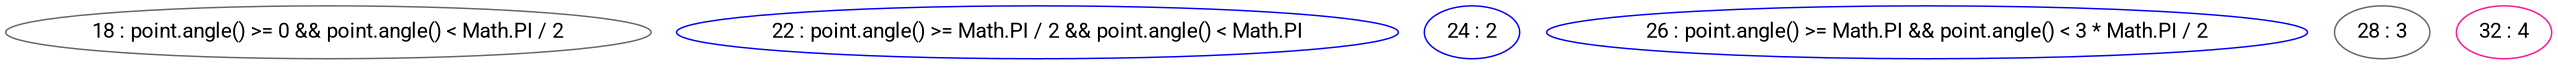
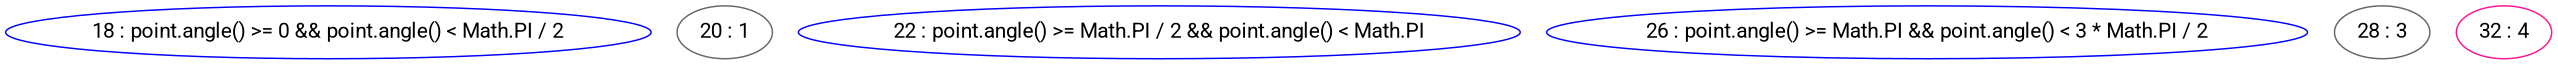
node "18 : point.angle() >= 0 && point.angle() < Math.PI / 2": color gray40 -> blue
node "20 : 1": added
node "24 : 2": removed
